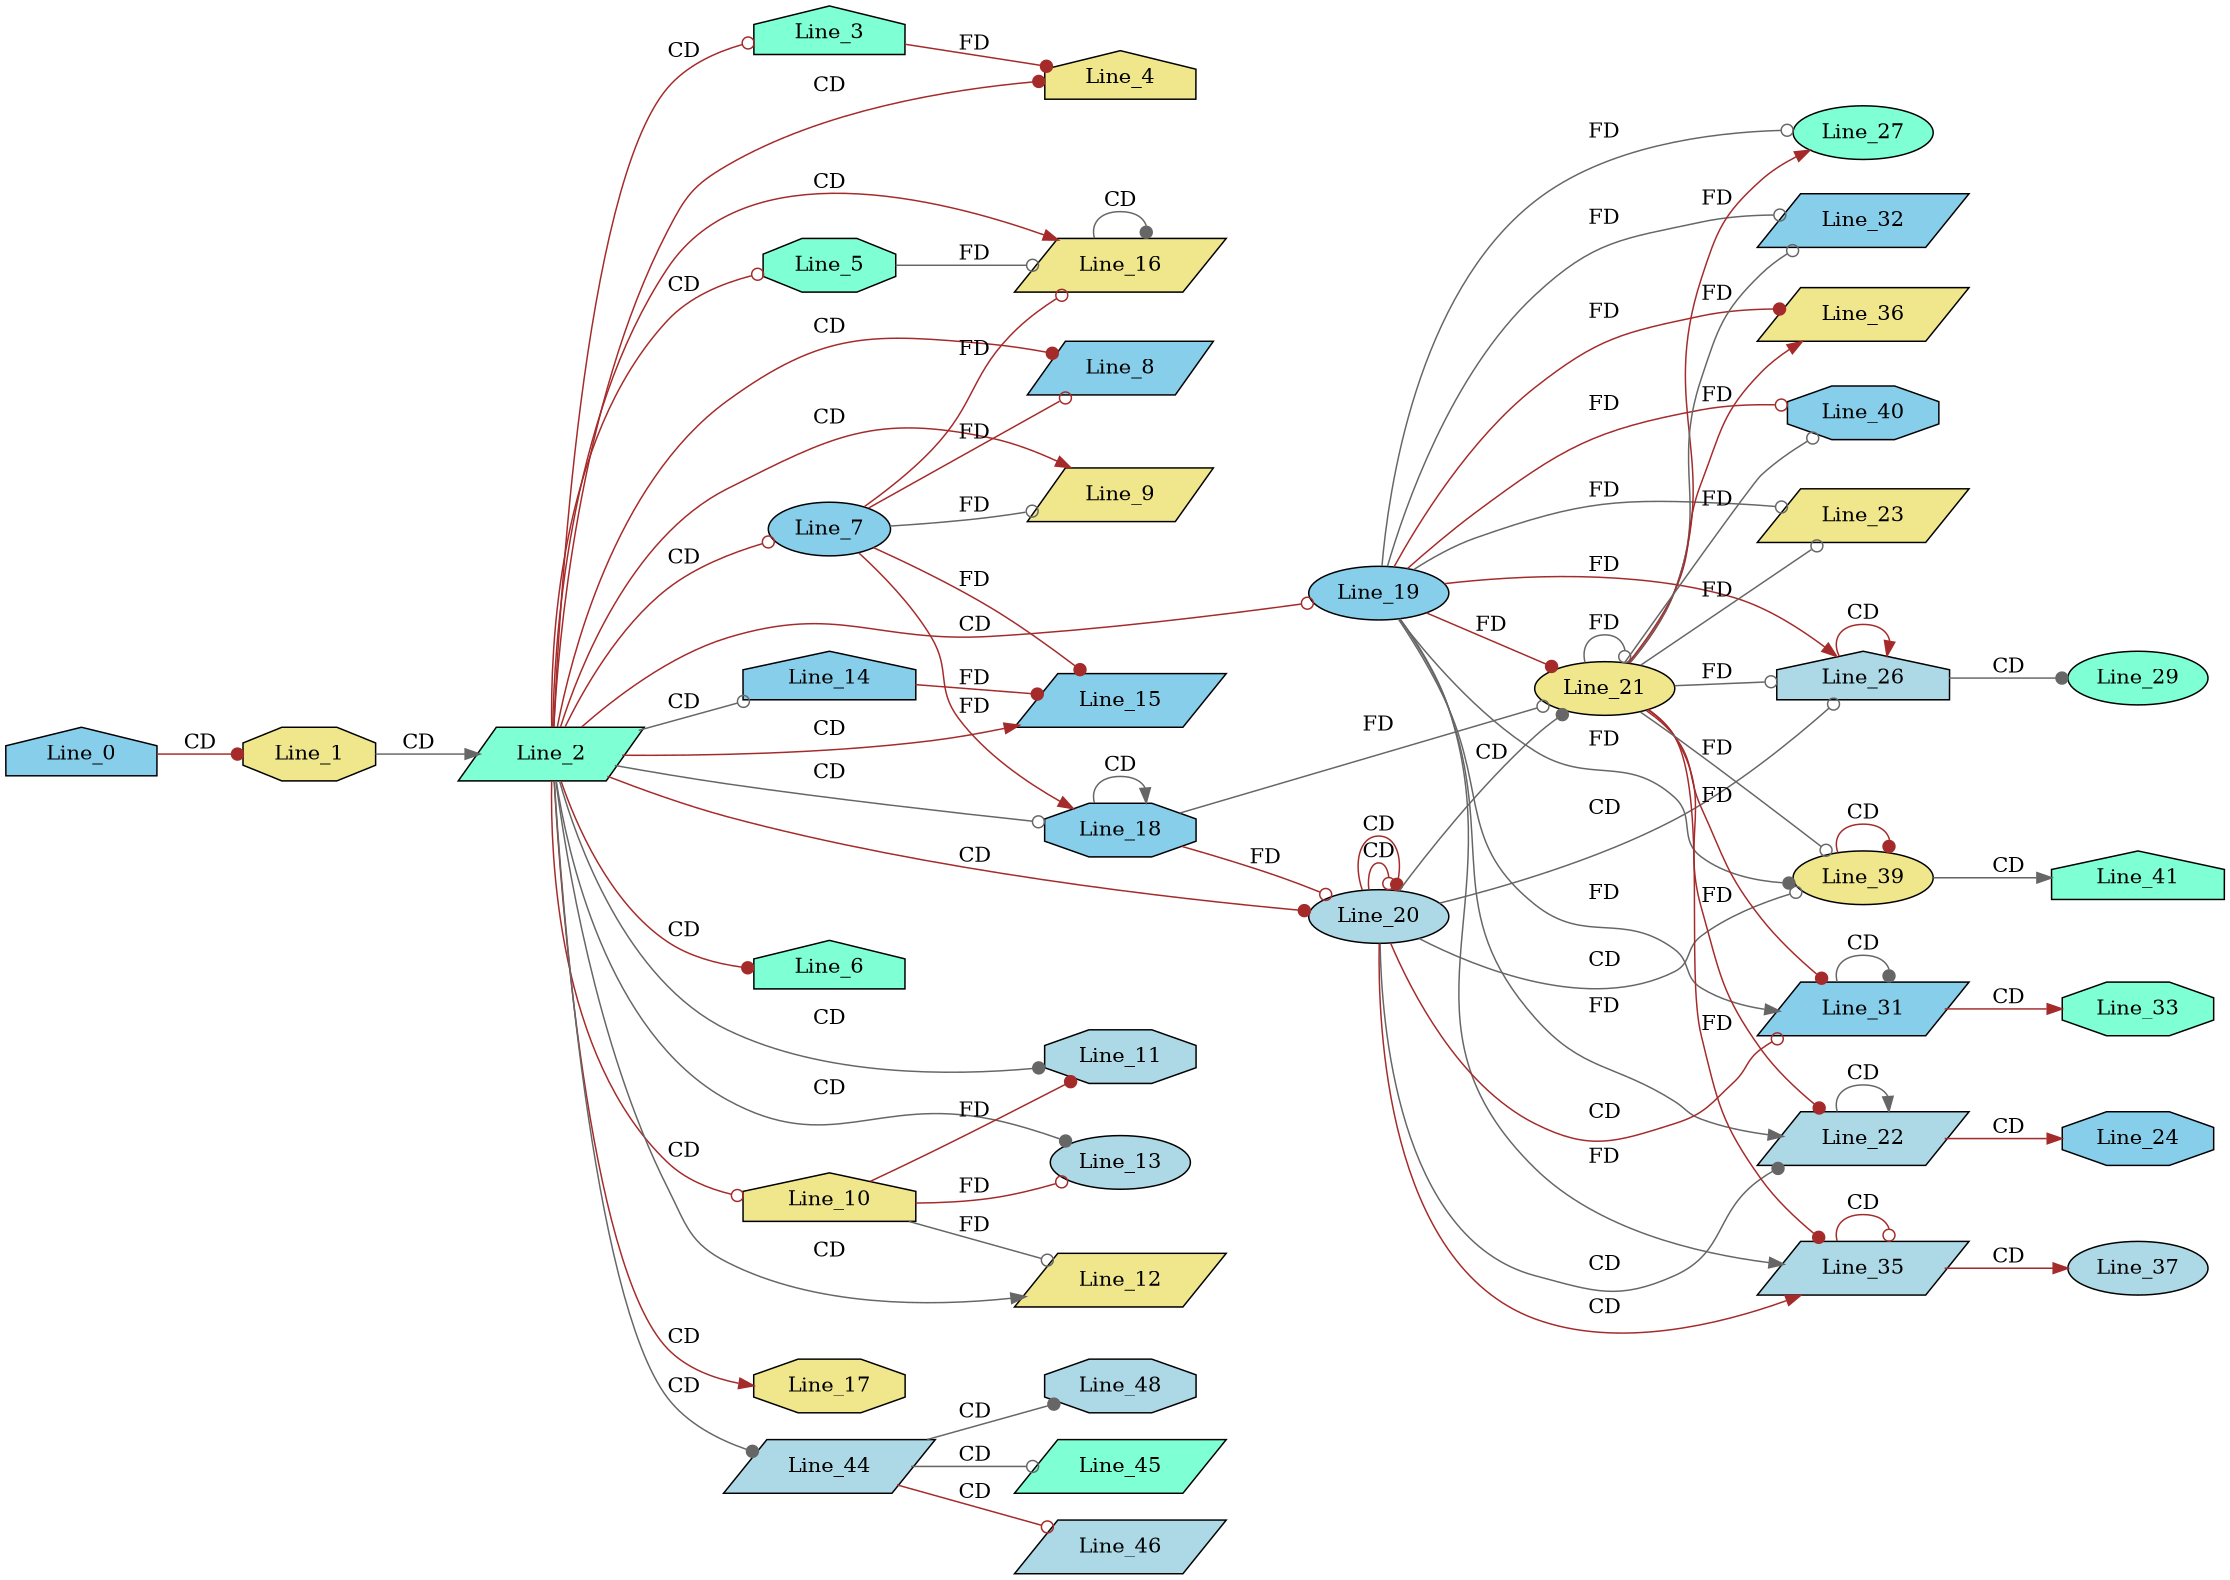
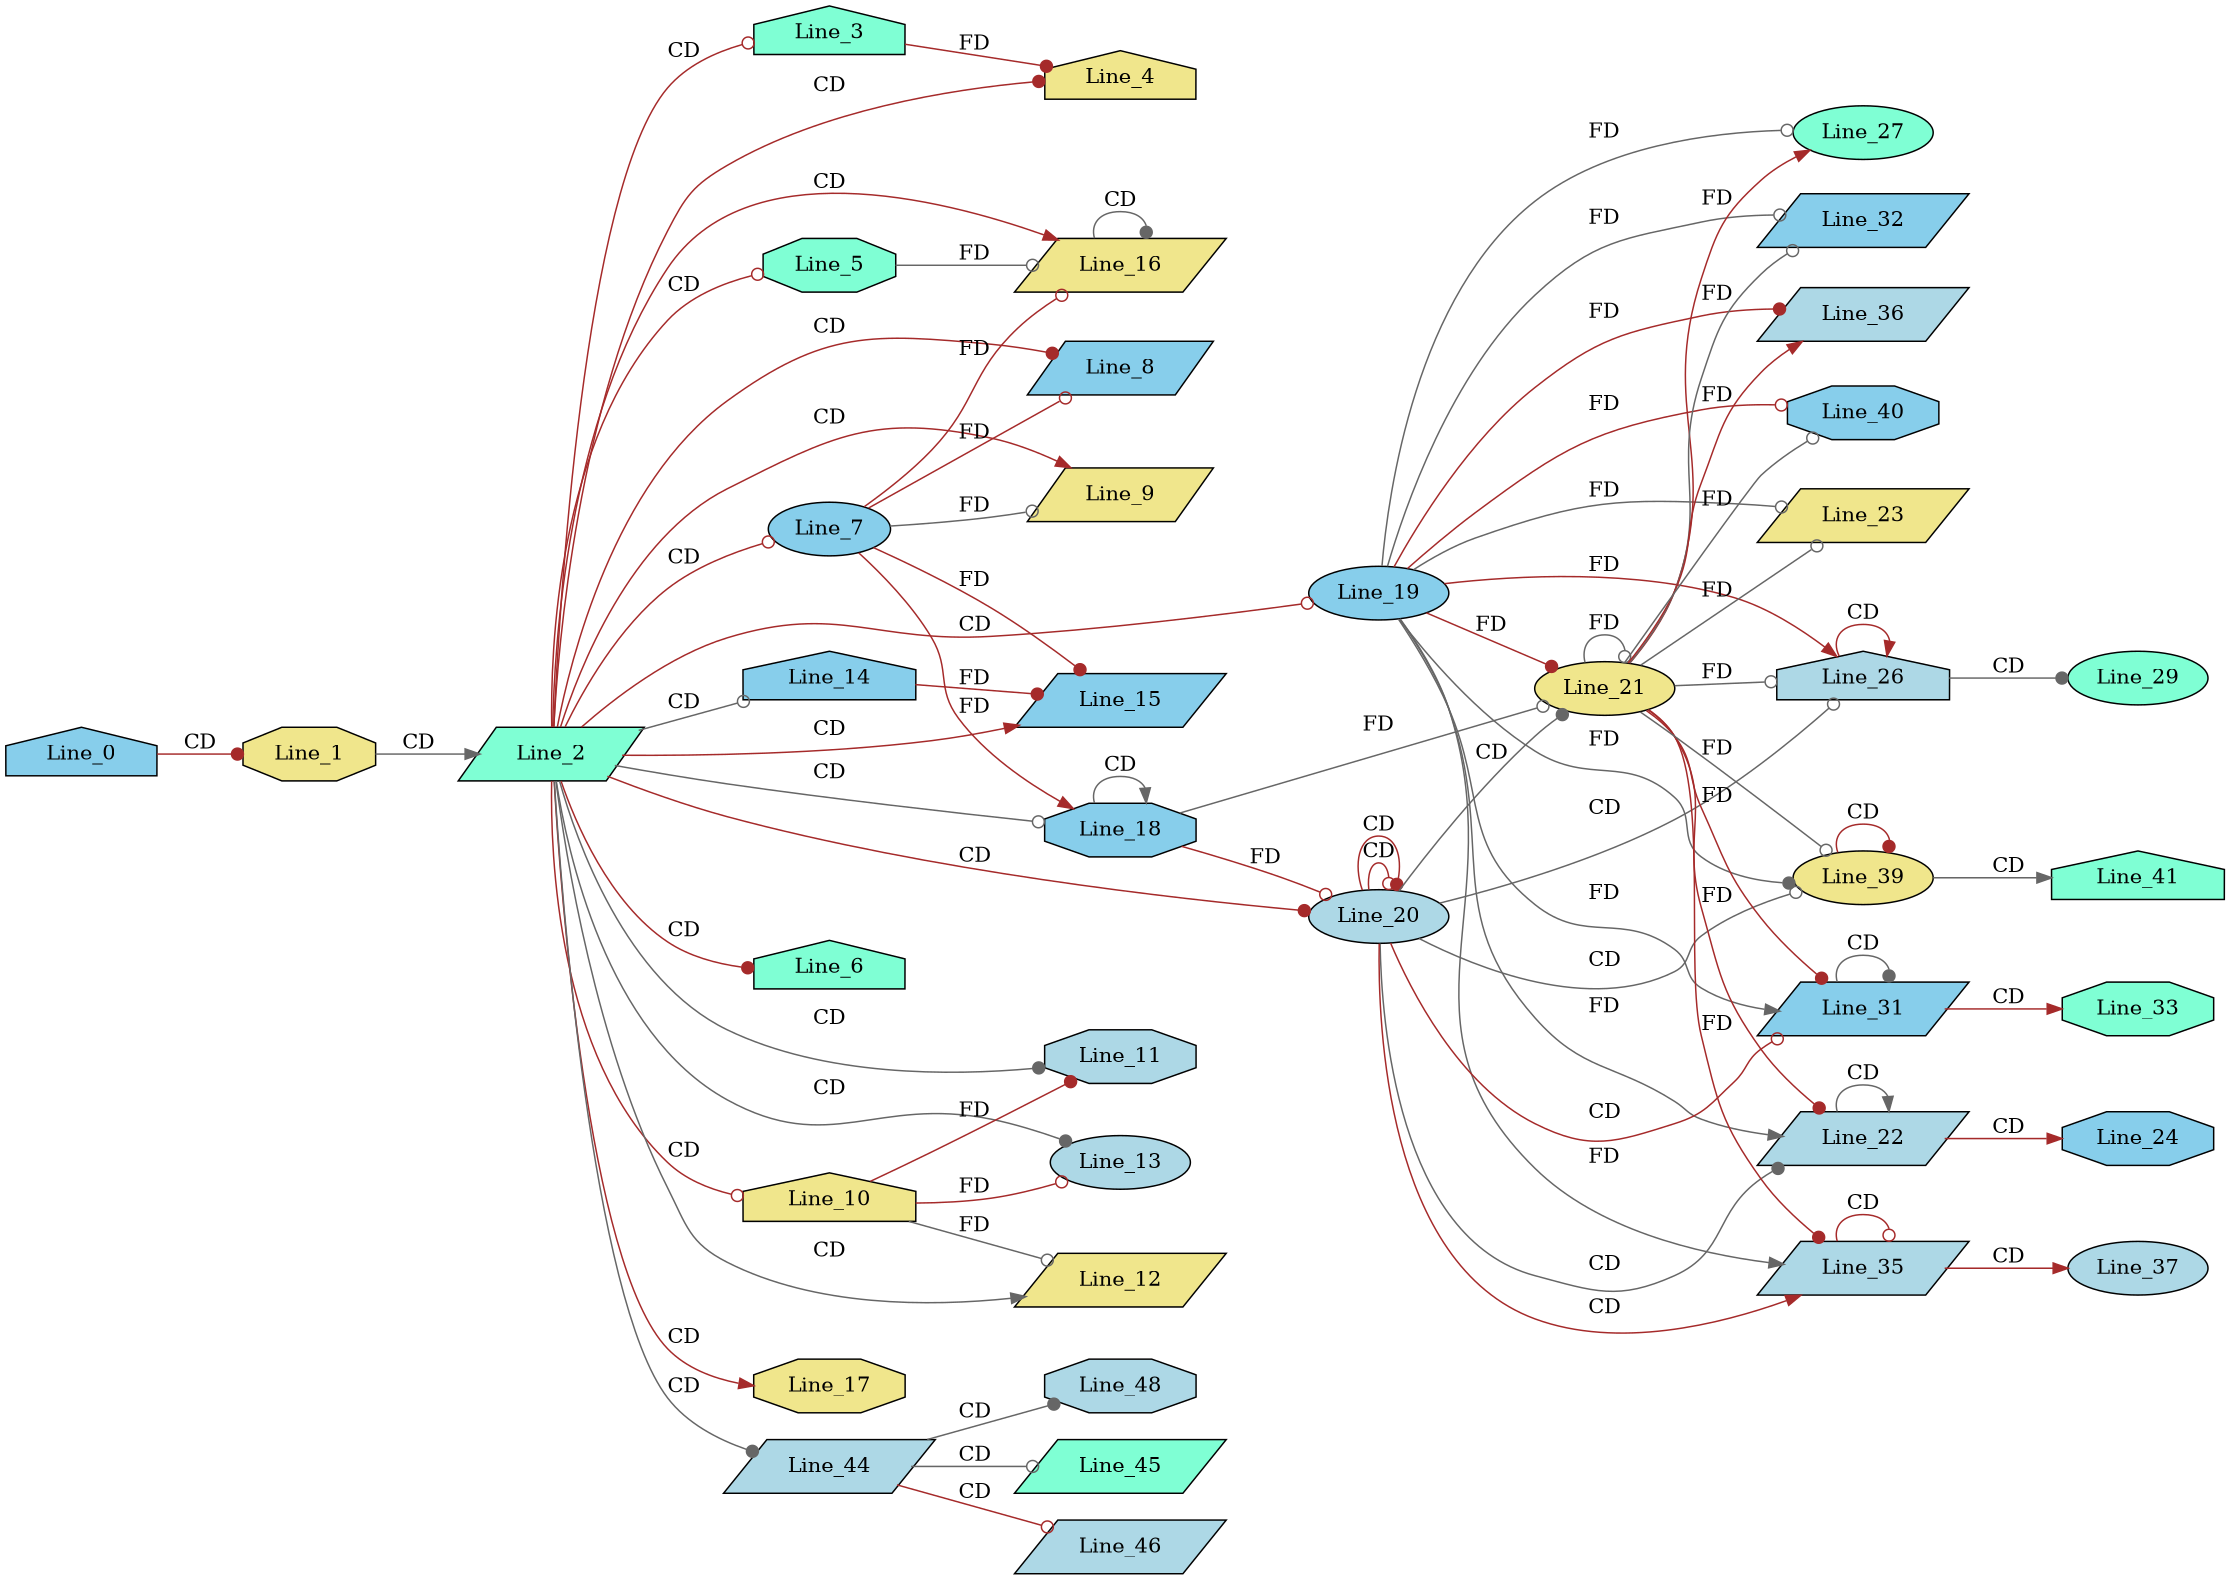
node "Line_36": fillcolor khaki -> lightblue
